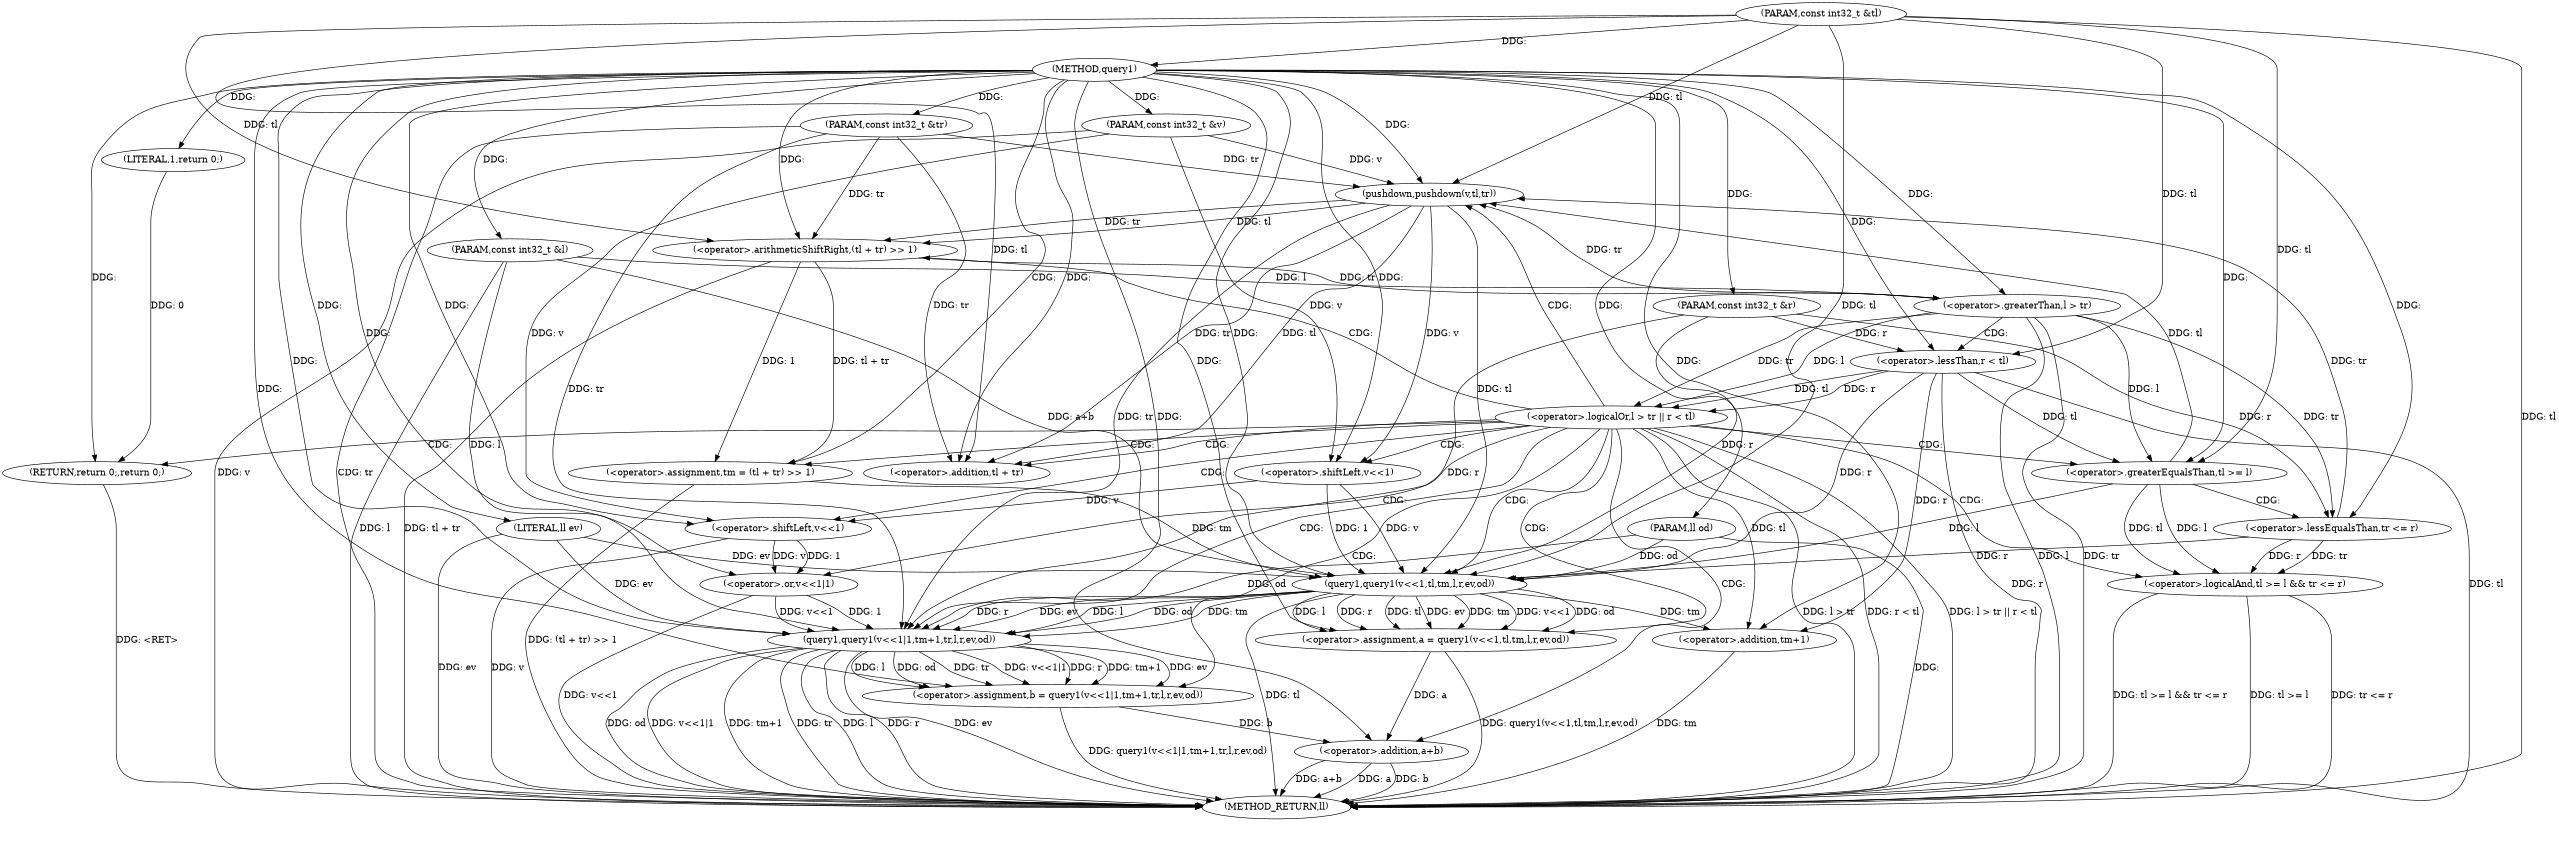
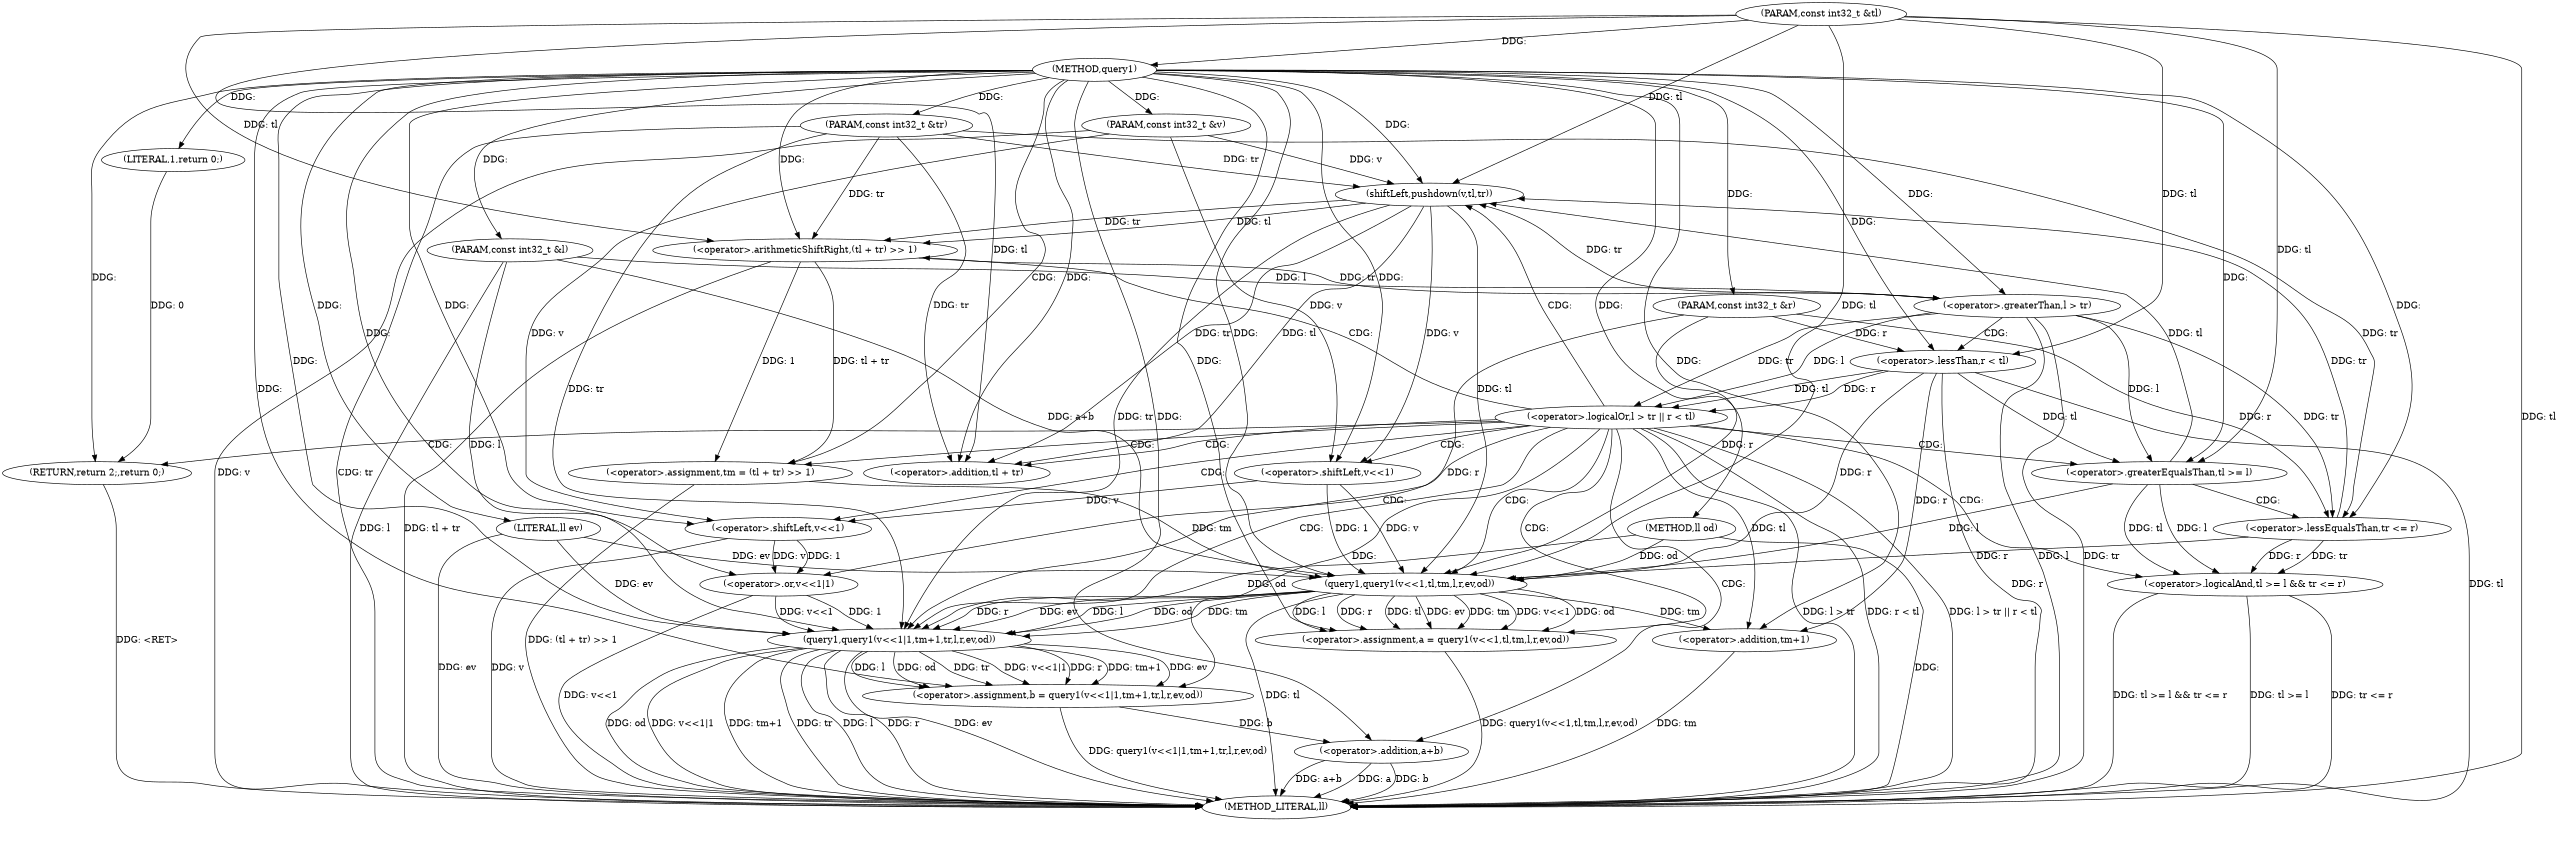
edge "(PARAM,const int32_t &tr)" -> "(<operator>.lessEqualsThan,tr <= r)": added, label "DDG: tr"
node "(pushdown,pushdown(v,tl,tr))": label "(pushdown,pushdown(v,tl,tr))" -> "(shiftLeft,pushdown(v,tl,tr))"
node "(RETURN,return 0;,return 0;)": label "(RETURN,return 0;,return 0;)" -> "(RETURN,return 2;,return 0;)"
node "(PARAM,ll od)": label "(PARAM,ll od)" -> "(METHOD,ll od)"
edge "(<operator>.logicalOr,l > tr || r < tl)" -> "(<operator>.assignment,b = query1(v<<1|1,tm+1,tr,l,r,ev,od))": label "CDG: " -> "DDG: "
edge "(<operator>.assignment,a = query1(v<<1,tl,tm,l,r,ev,od))" -> "(<operator>.addition,a+b)": removed, label "DDG: a"
node "(METHOD_RETURN,ll)": label "(METHOD_RETURN,ll)" -> "(METHOD_LITERAL,ll)"
